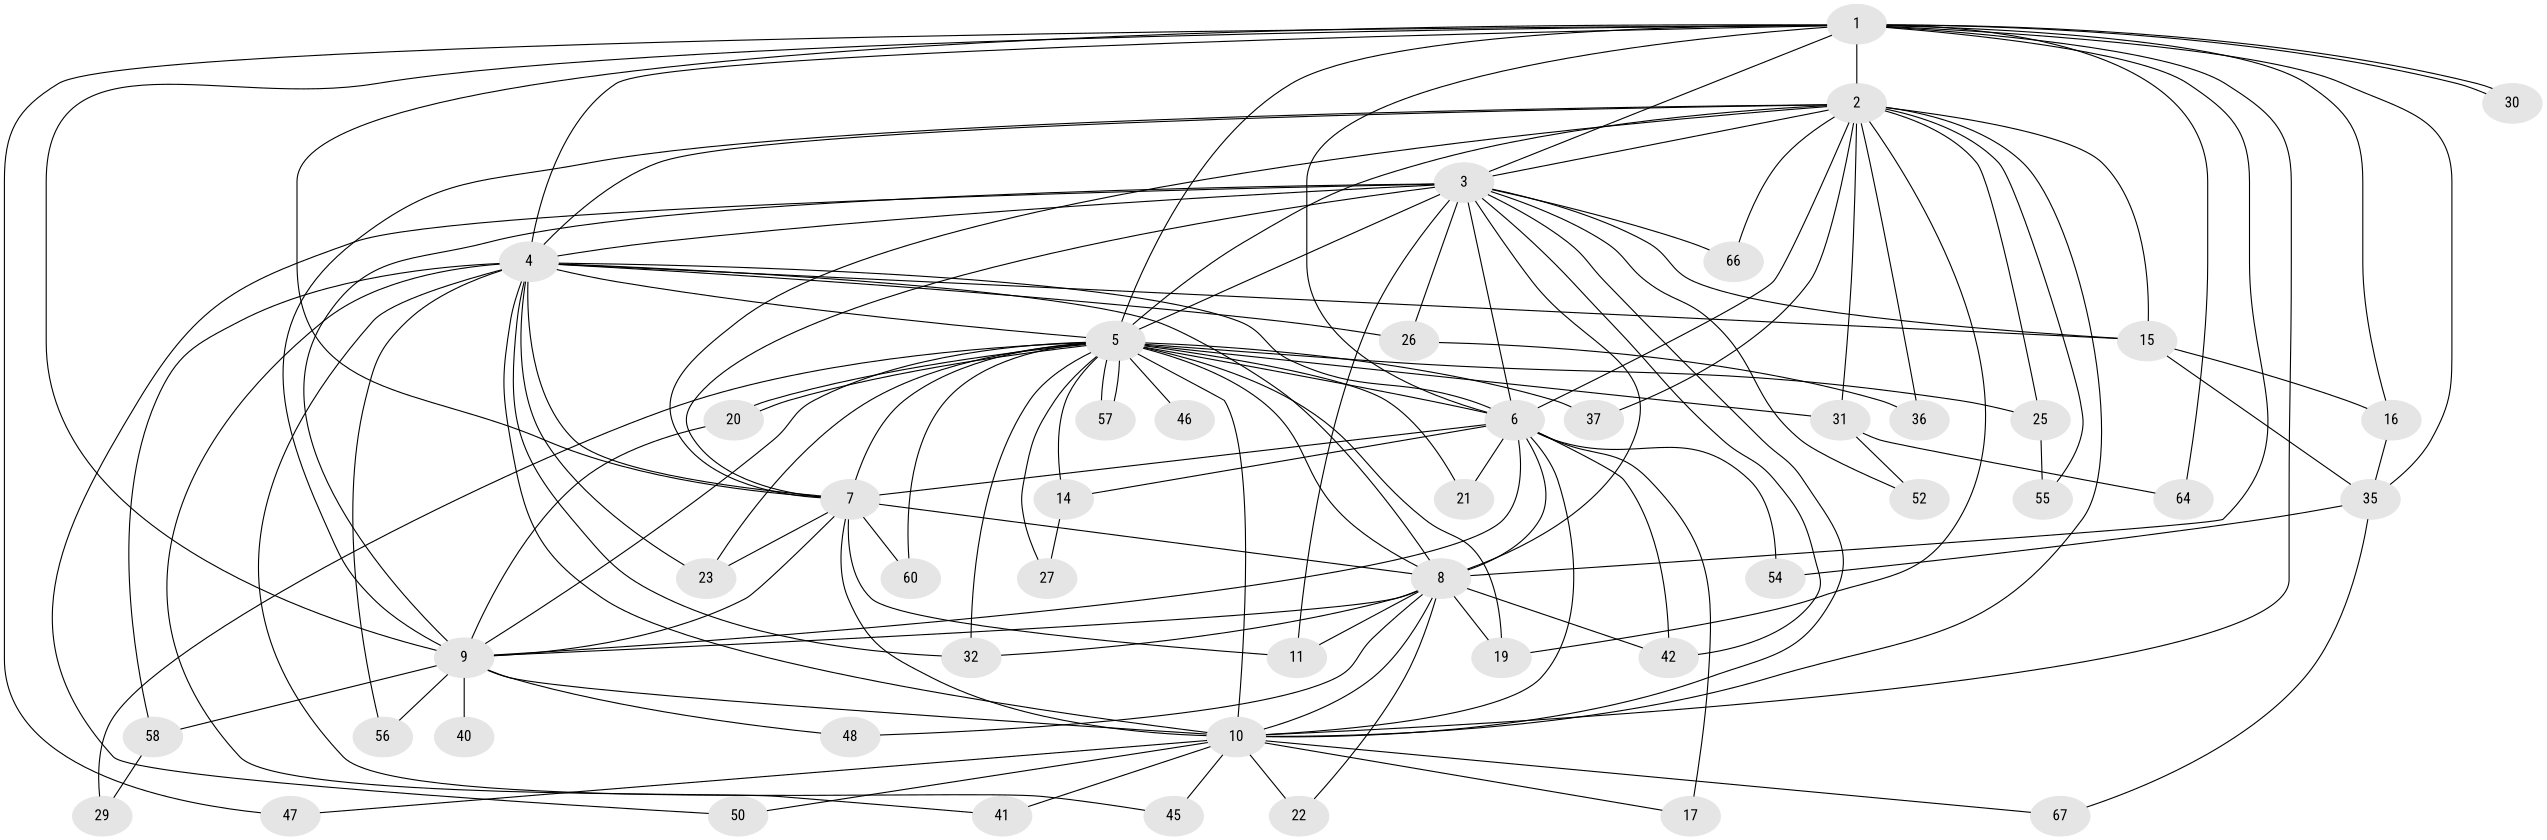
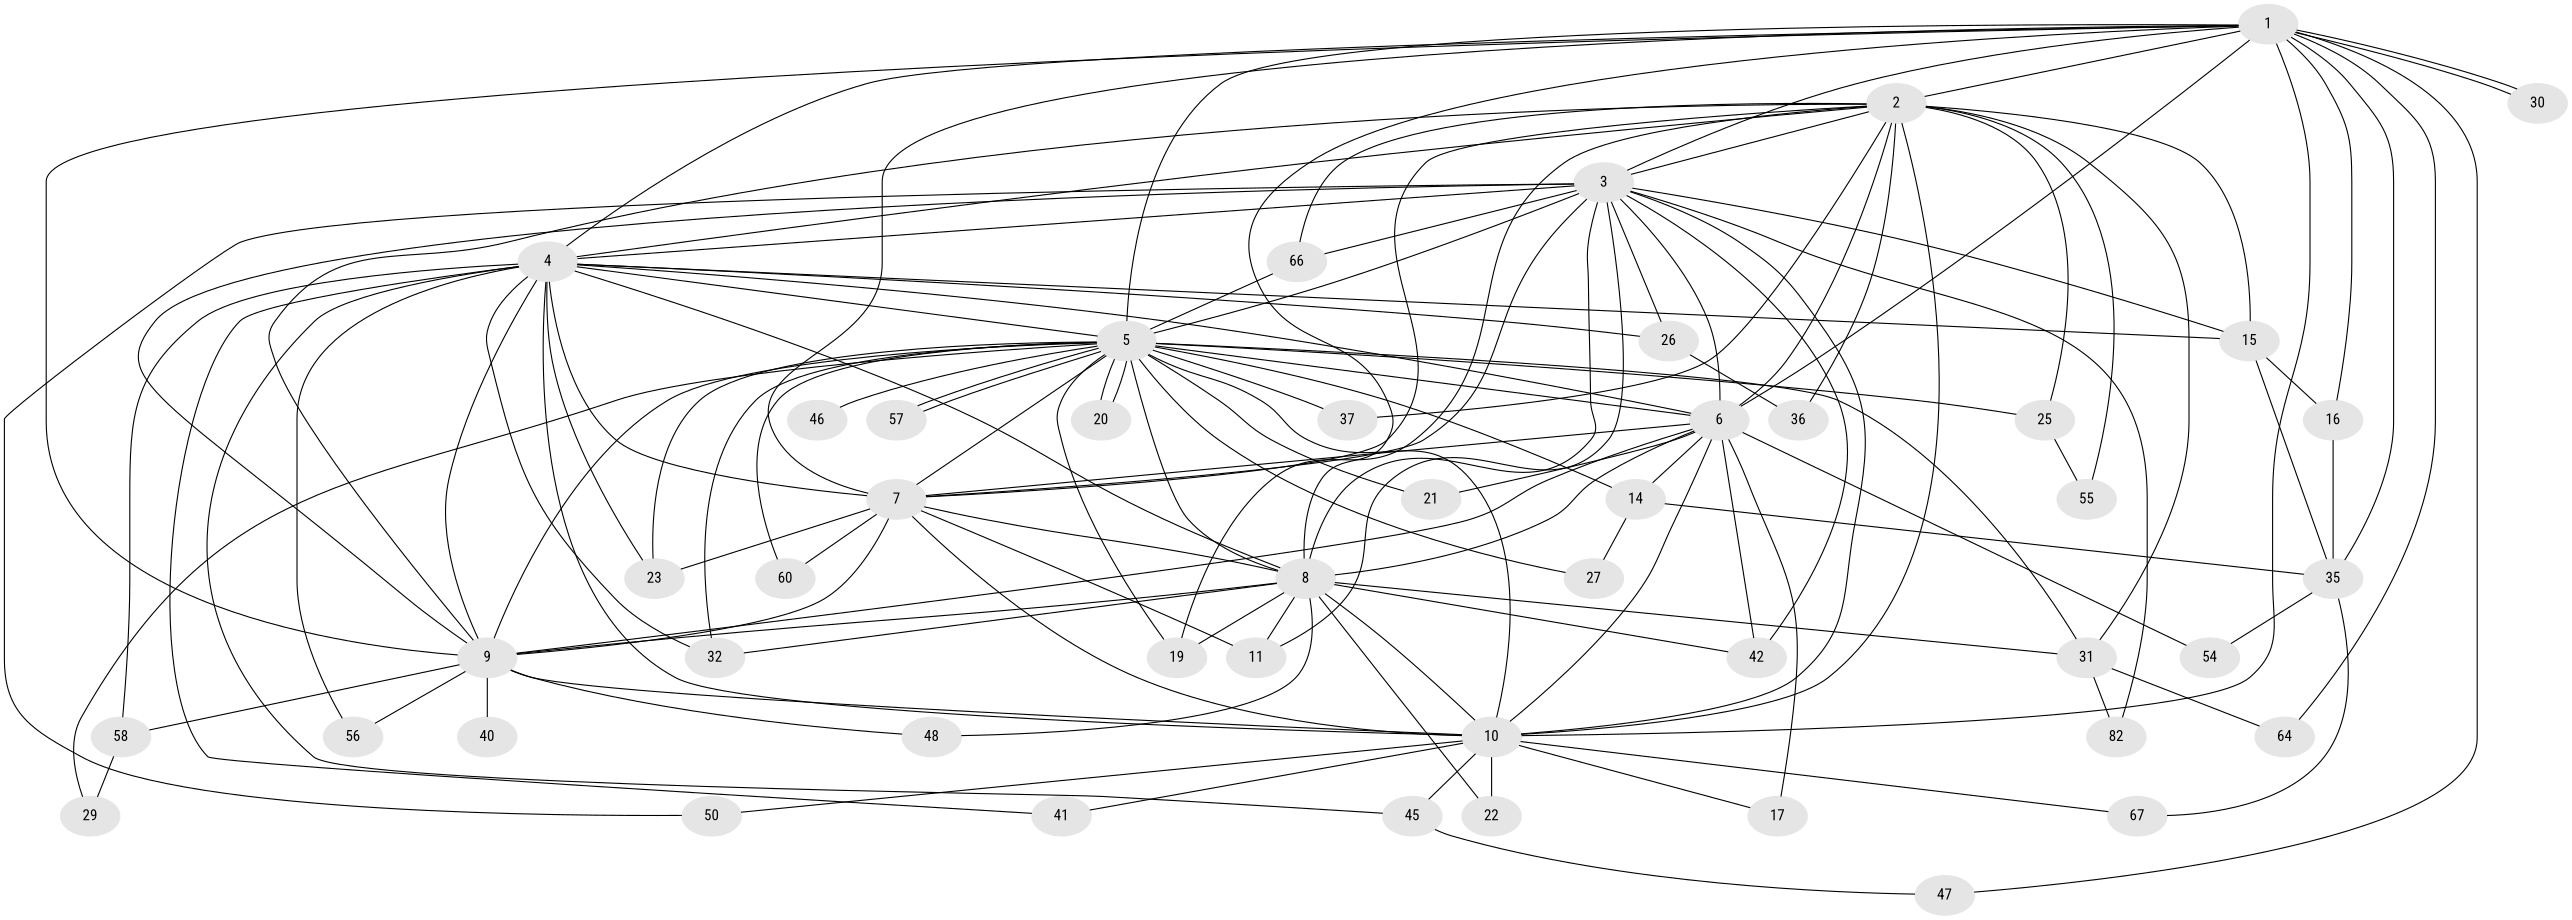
edge "2" -- "5": now "66" -- "5"
edge "20" -- "9": now "4" -- "9"
node "52": label "52" -> "82"
edge "14" -- "35": added
edge "8" -- "31": added
edge "10" -- "47": now "45" -- "47"
